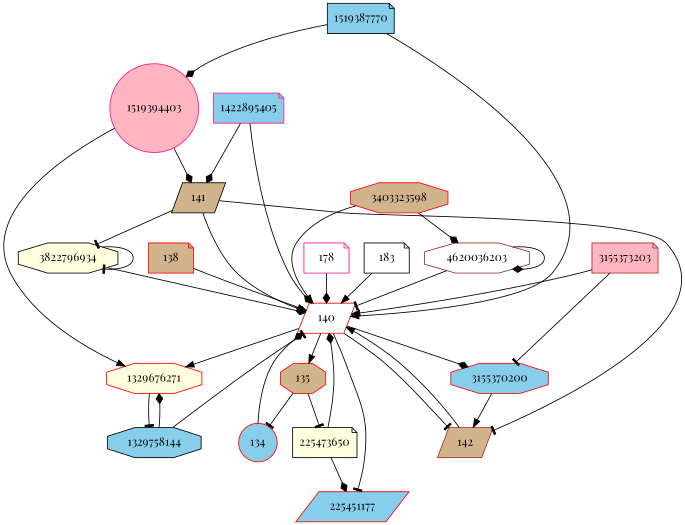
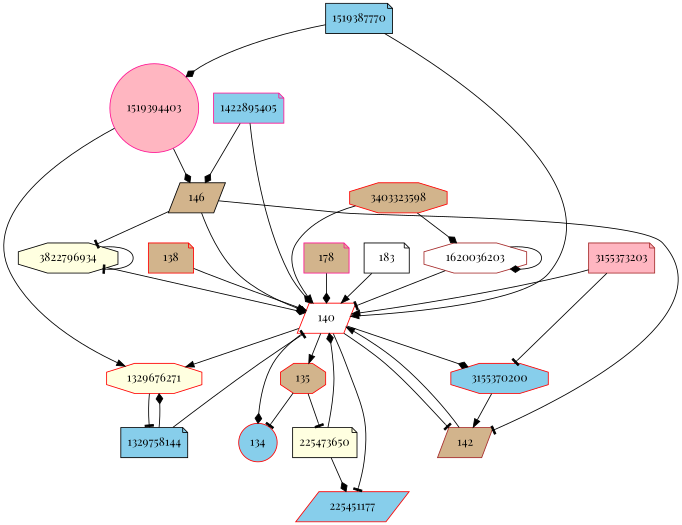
node "141": label "141" -> "146"
node "178": fillcolor white -> tan
node "4620036203": label "4620036203" -> "1620036203"
edge "134" -> "140": reversed
node "1329758144": shape octagon -> note
